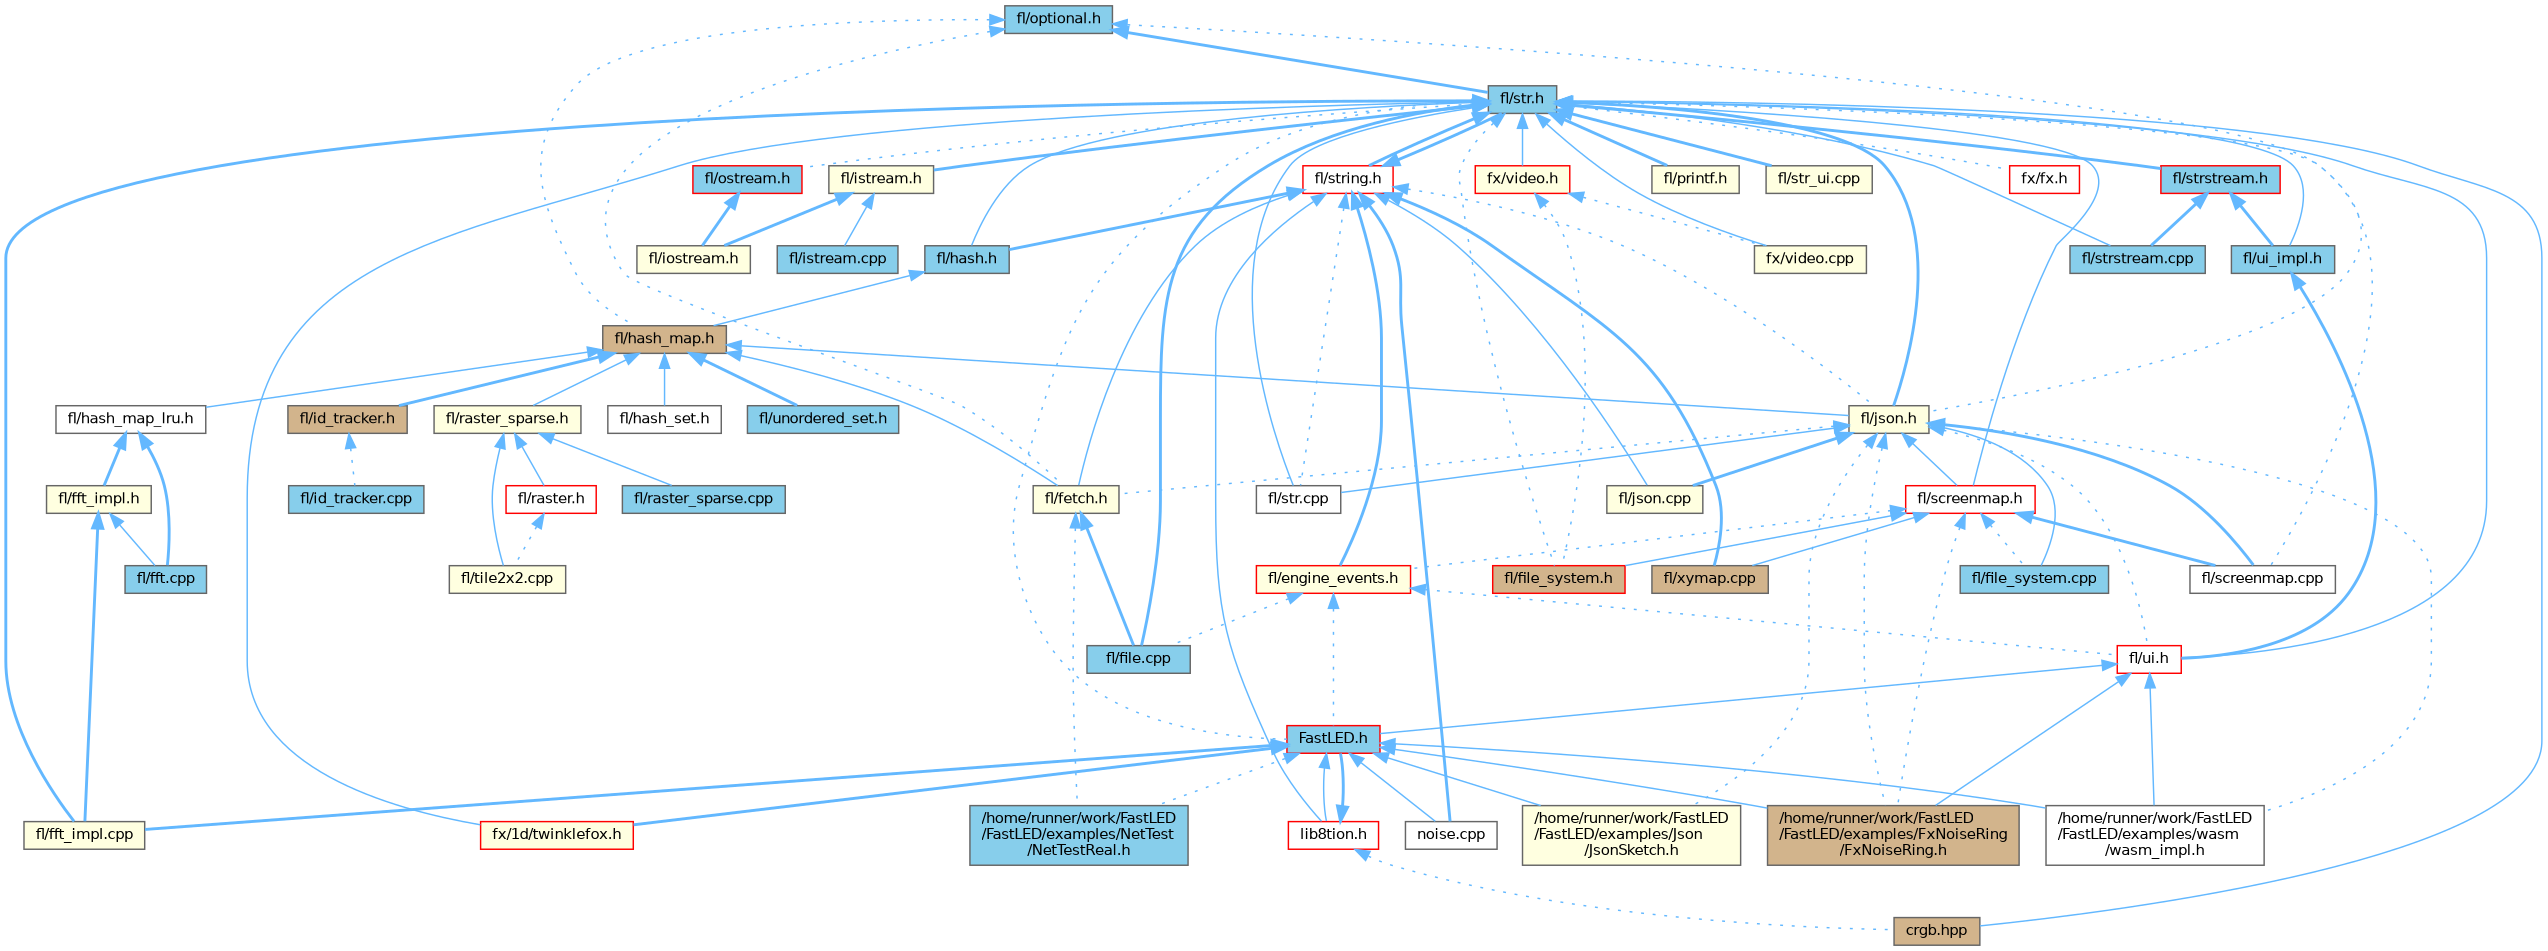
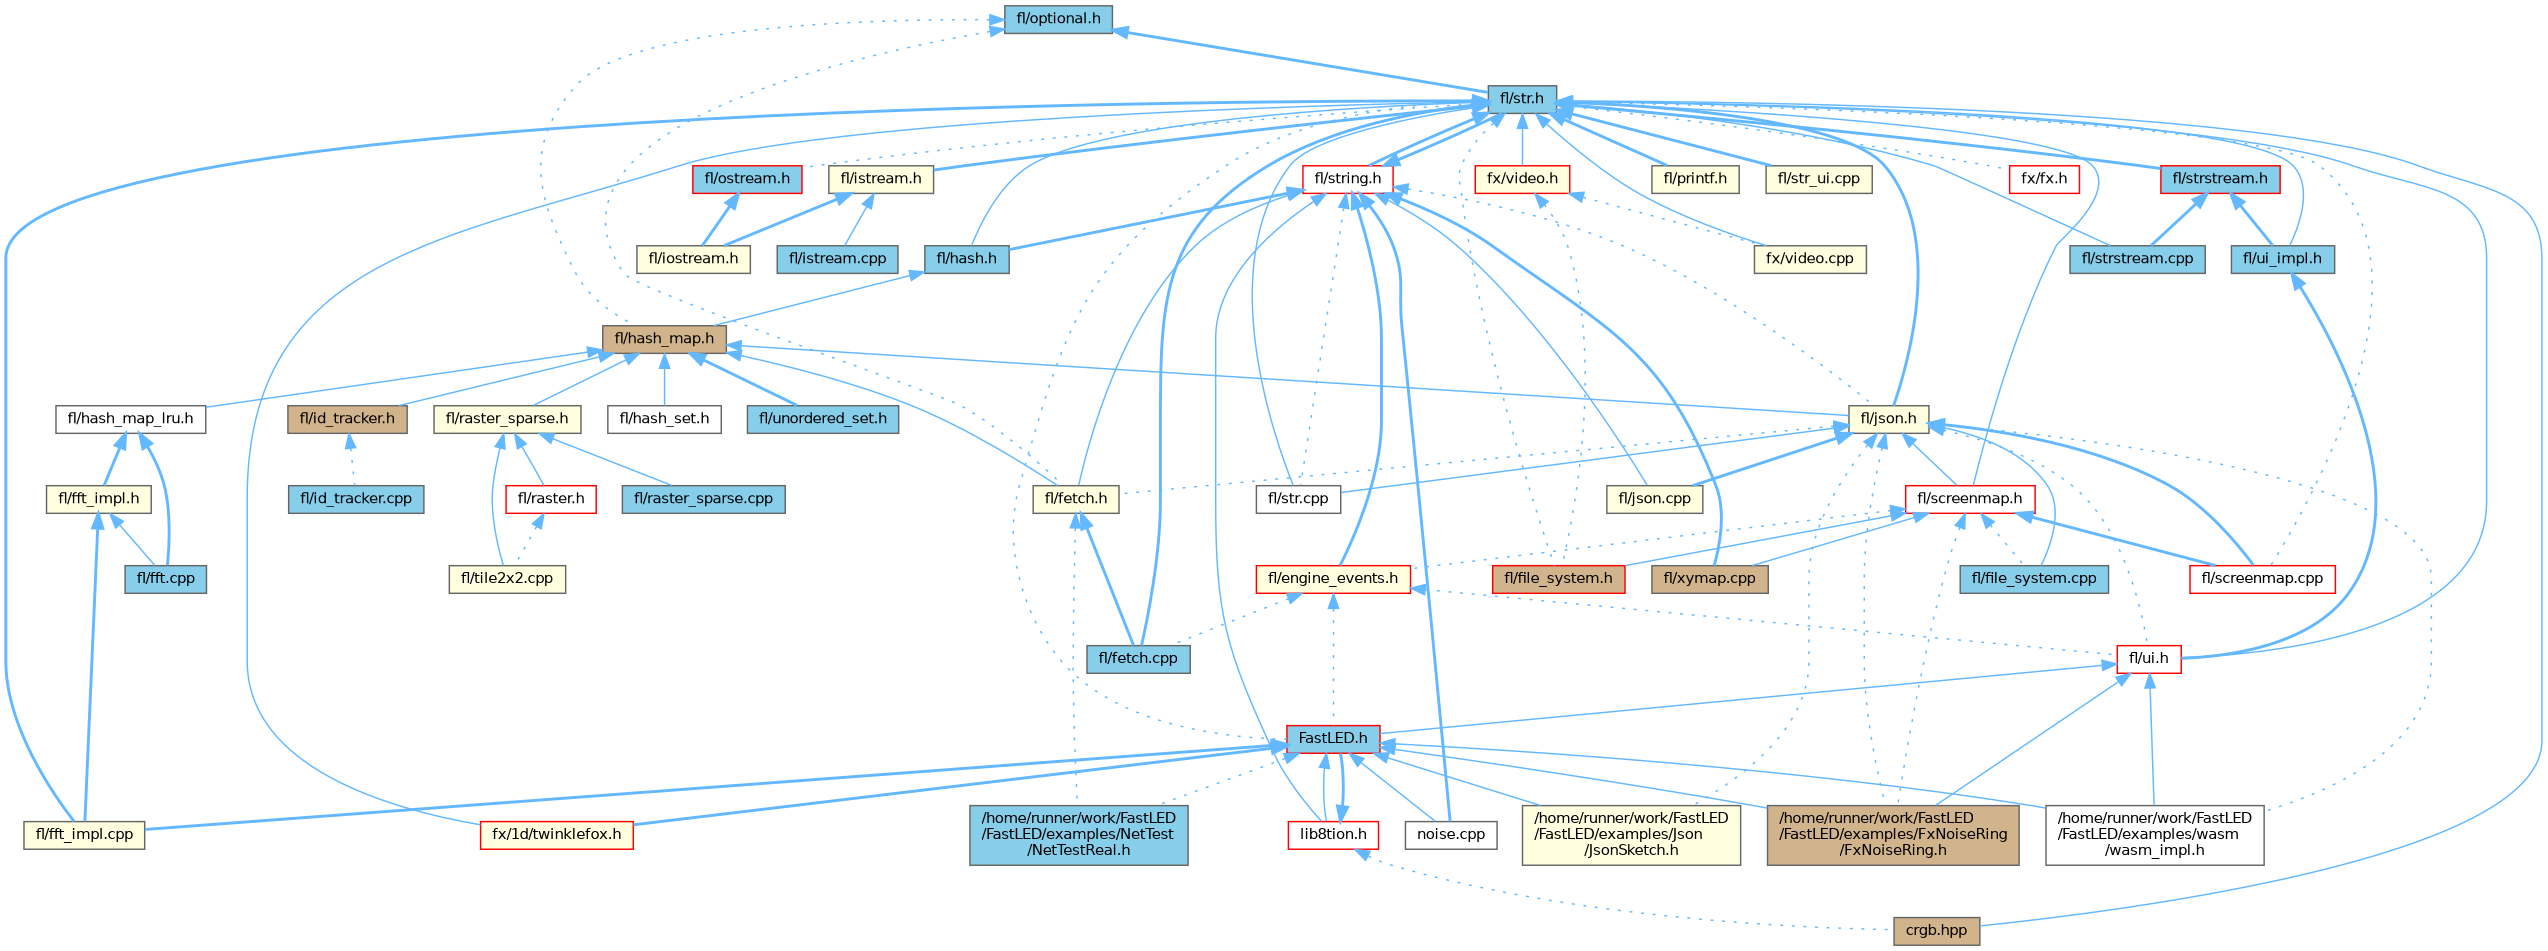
edge "fl/json.h" -> "fl/optional.h": removed
edge "fl/id_tracker.h" -> "fl/hash_map.h": style bold -> solid
node "fl/screenmap.cpp": color grey40 -> red
node "fl/file.cpp": label "fl/file.cpp" -> "fl/fetch.cpp"
